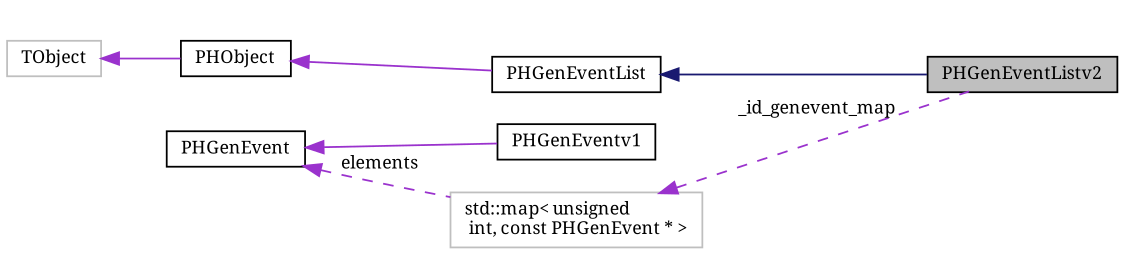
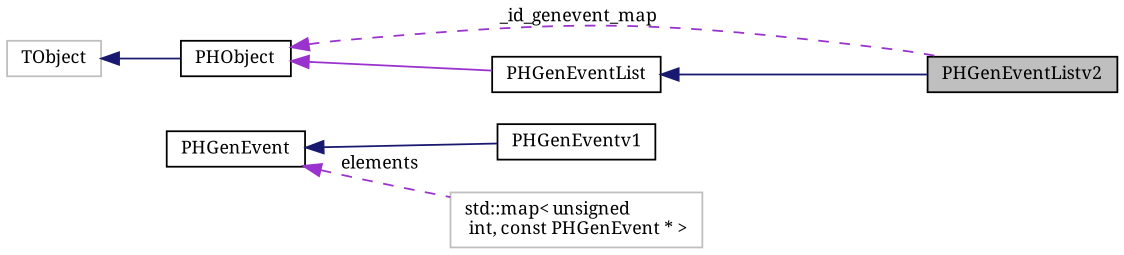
edge "PHObject" -> "TObject": color darkorchid3 -> midnightblue
edge "PHGenEventListv2" -> "std::map< unsigned int, const PHGenEvent * >": now "PHGenEventListv2" -> "PHObject"
edge "PHGenEventv1" -> "PHGenEvent": color darkorchid3 -> midnightblue
